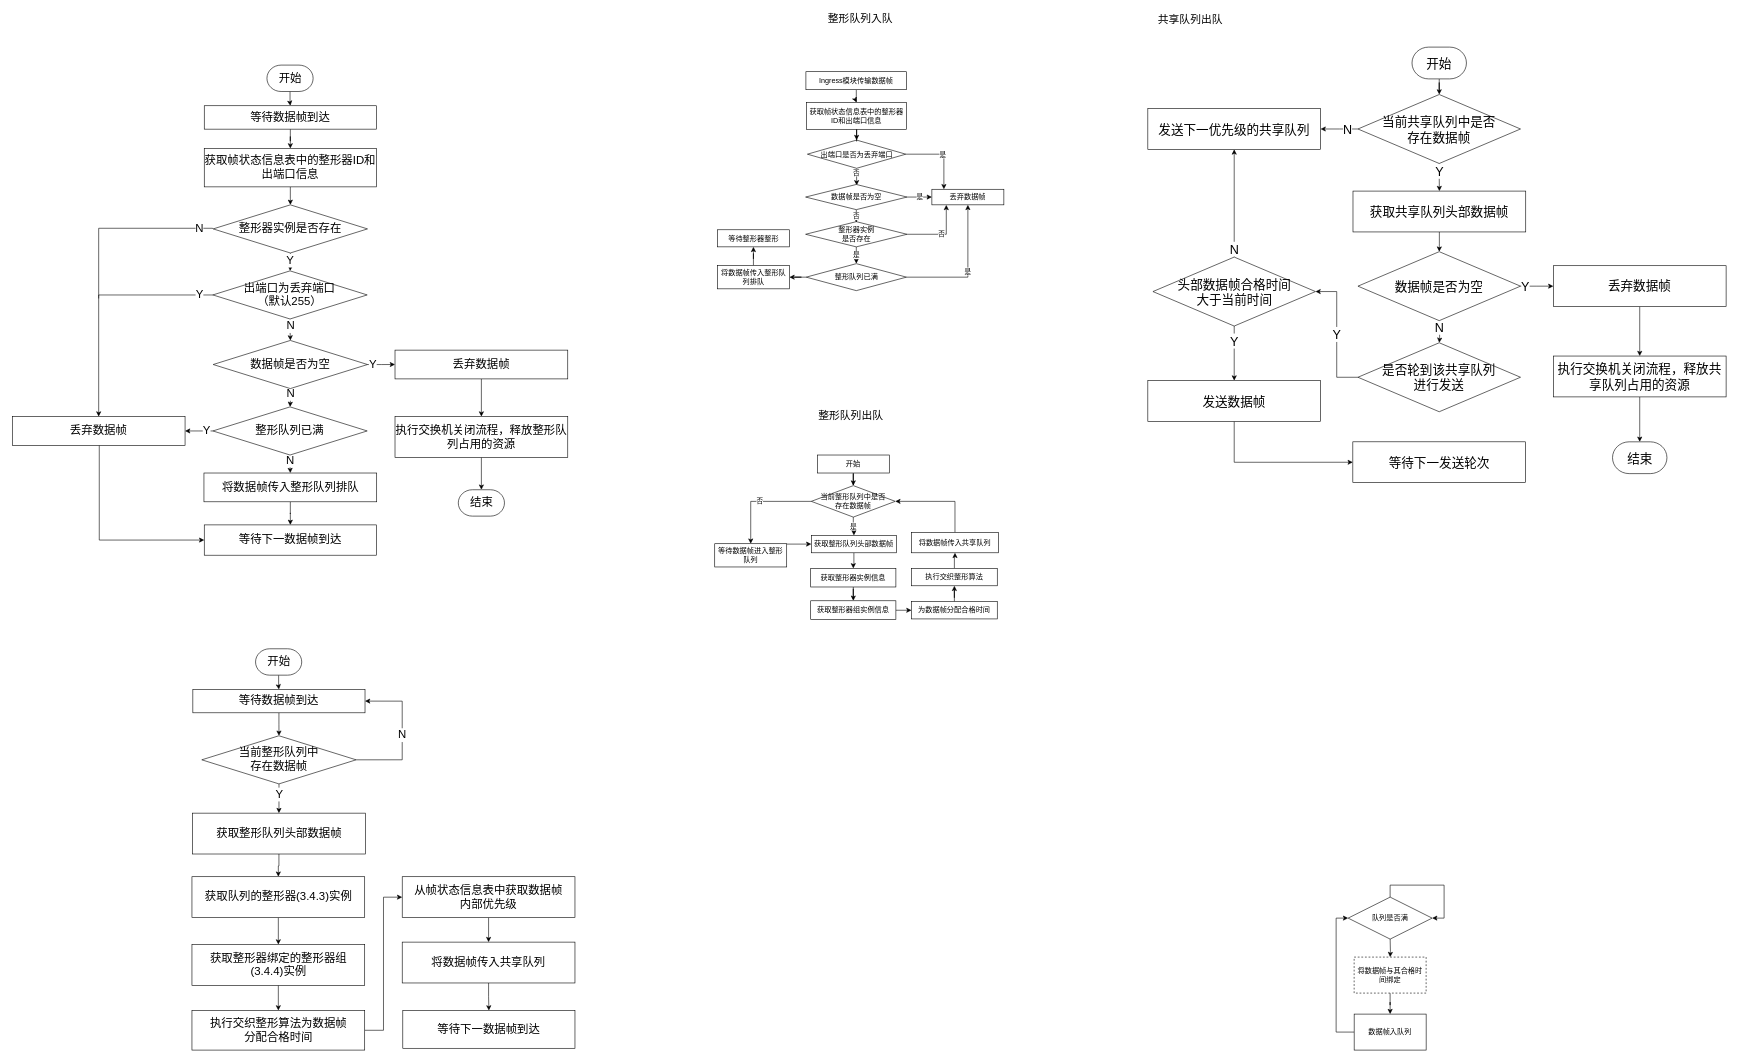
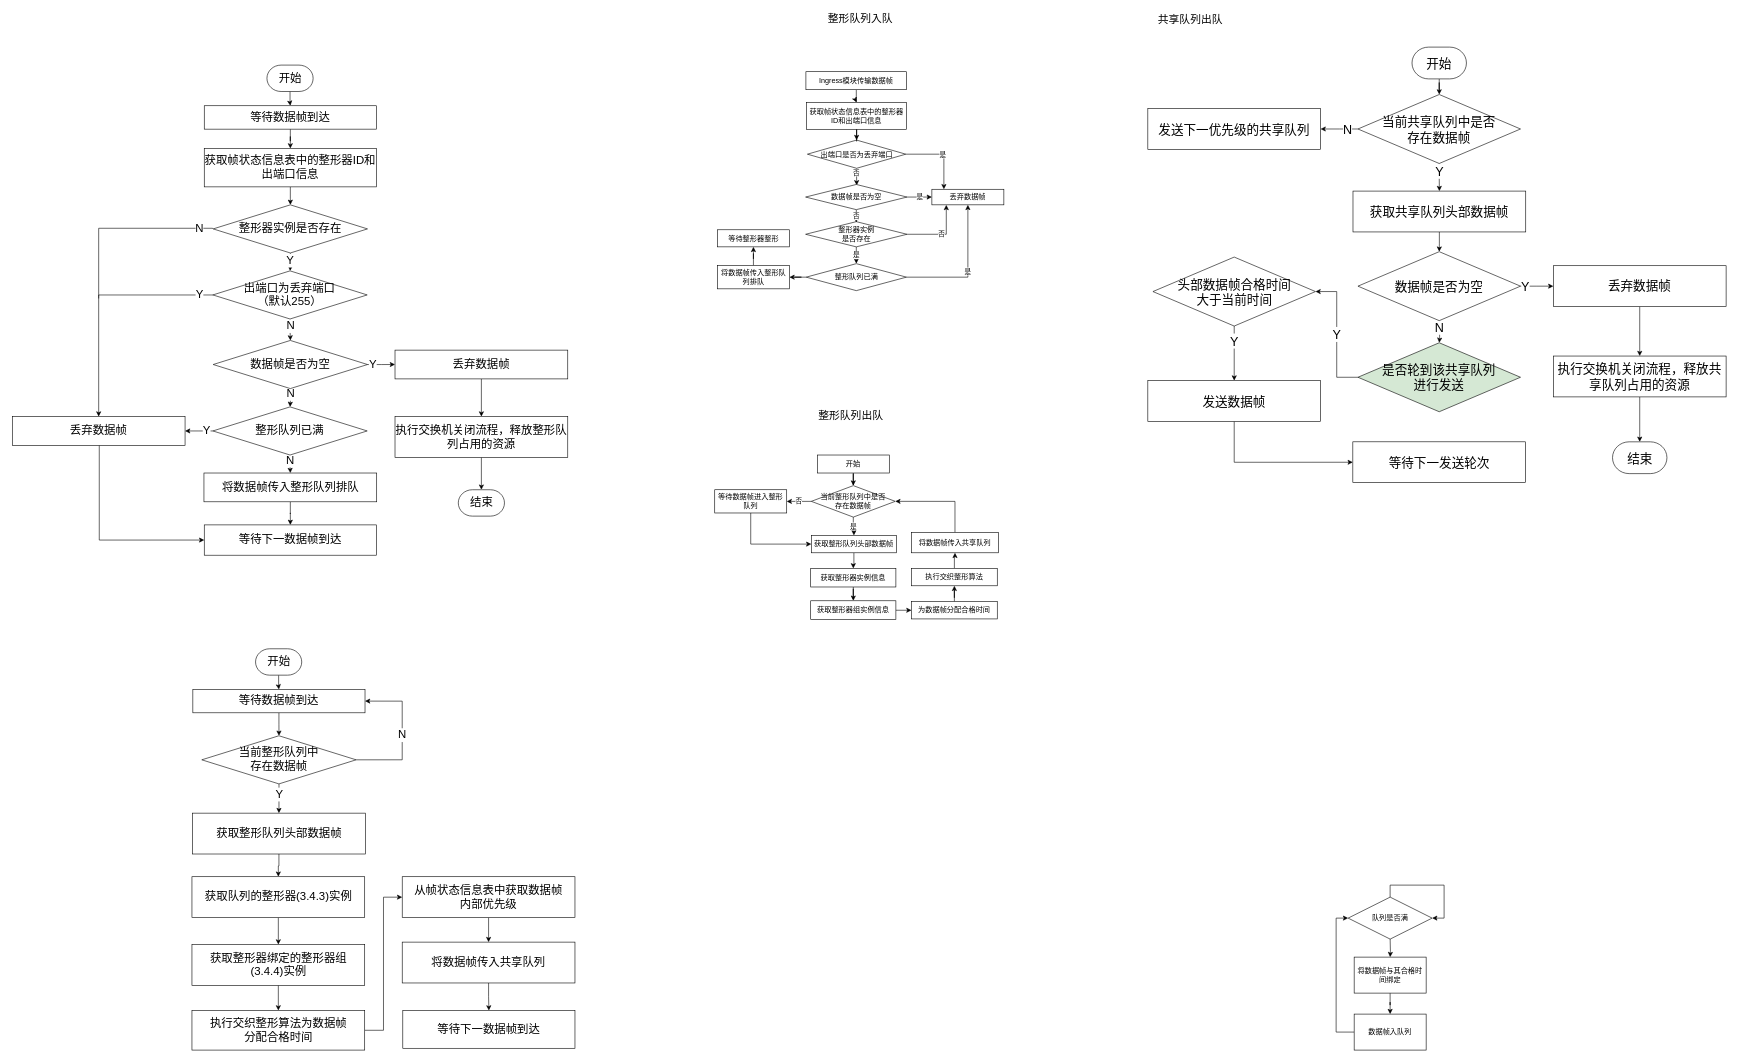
edge "头部数据帧合格时间大于当前时间" -> "发送下一优先级的共享队列": removed, label "N"
node "是否轮到该共享队列进行发送": fillcolor #ffffff -> #d5e8d4
node "等待数据帧进入整形队列": moved (751, 555) -> (751, 501)
node "将数据帧与其合格时间绑定": style dashed -> solid
